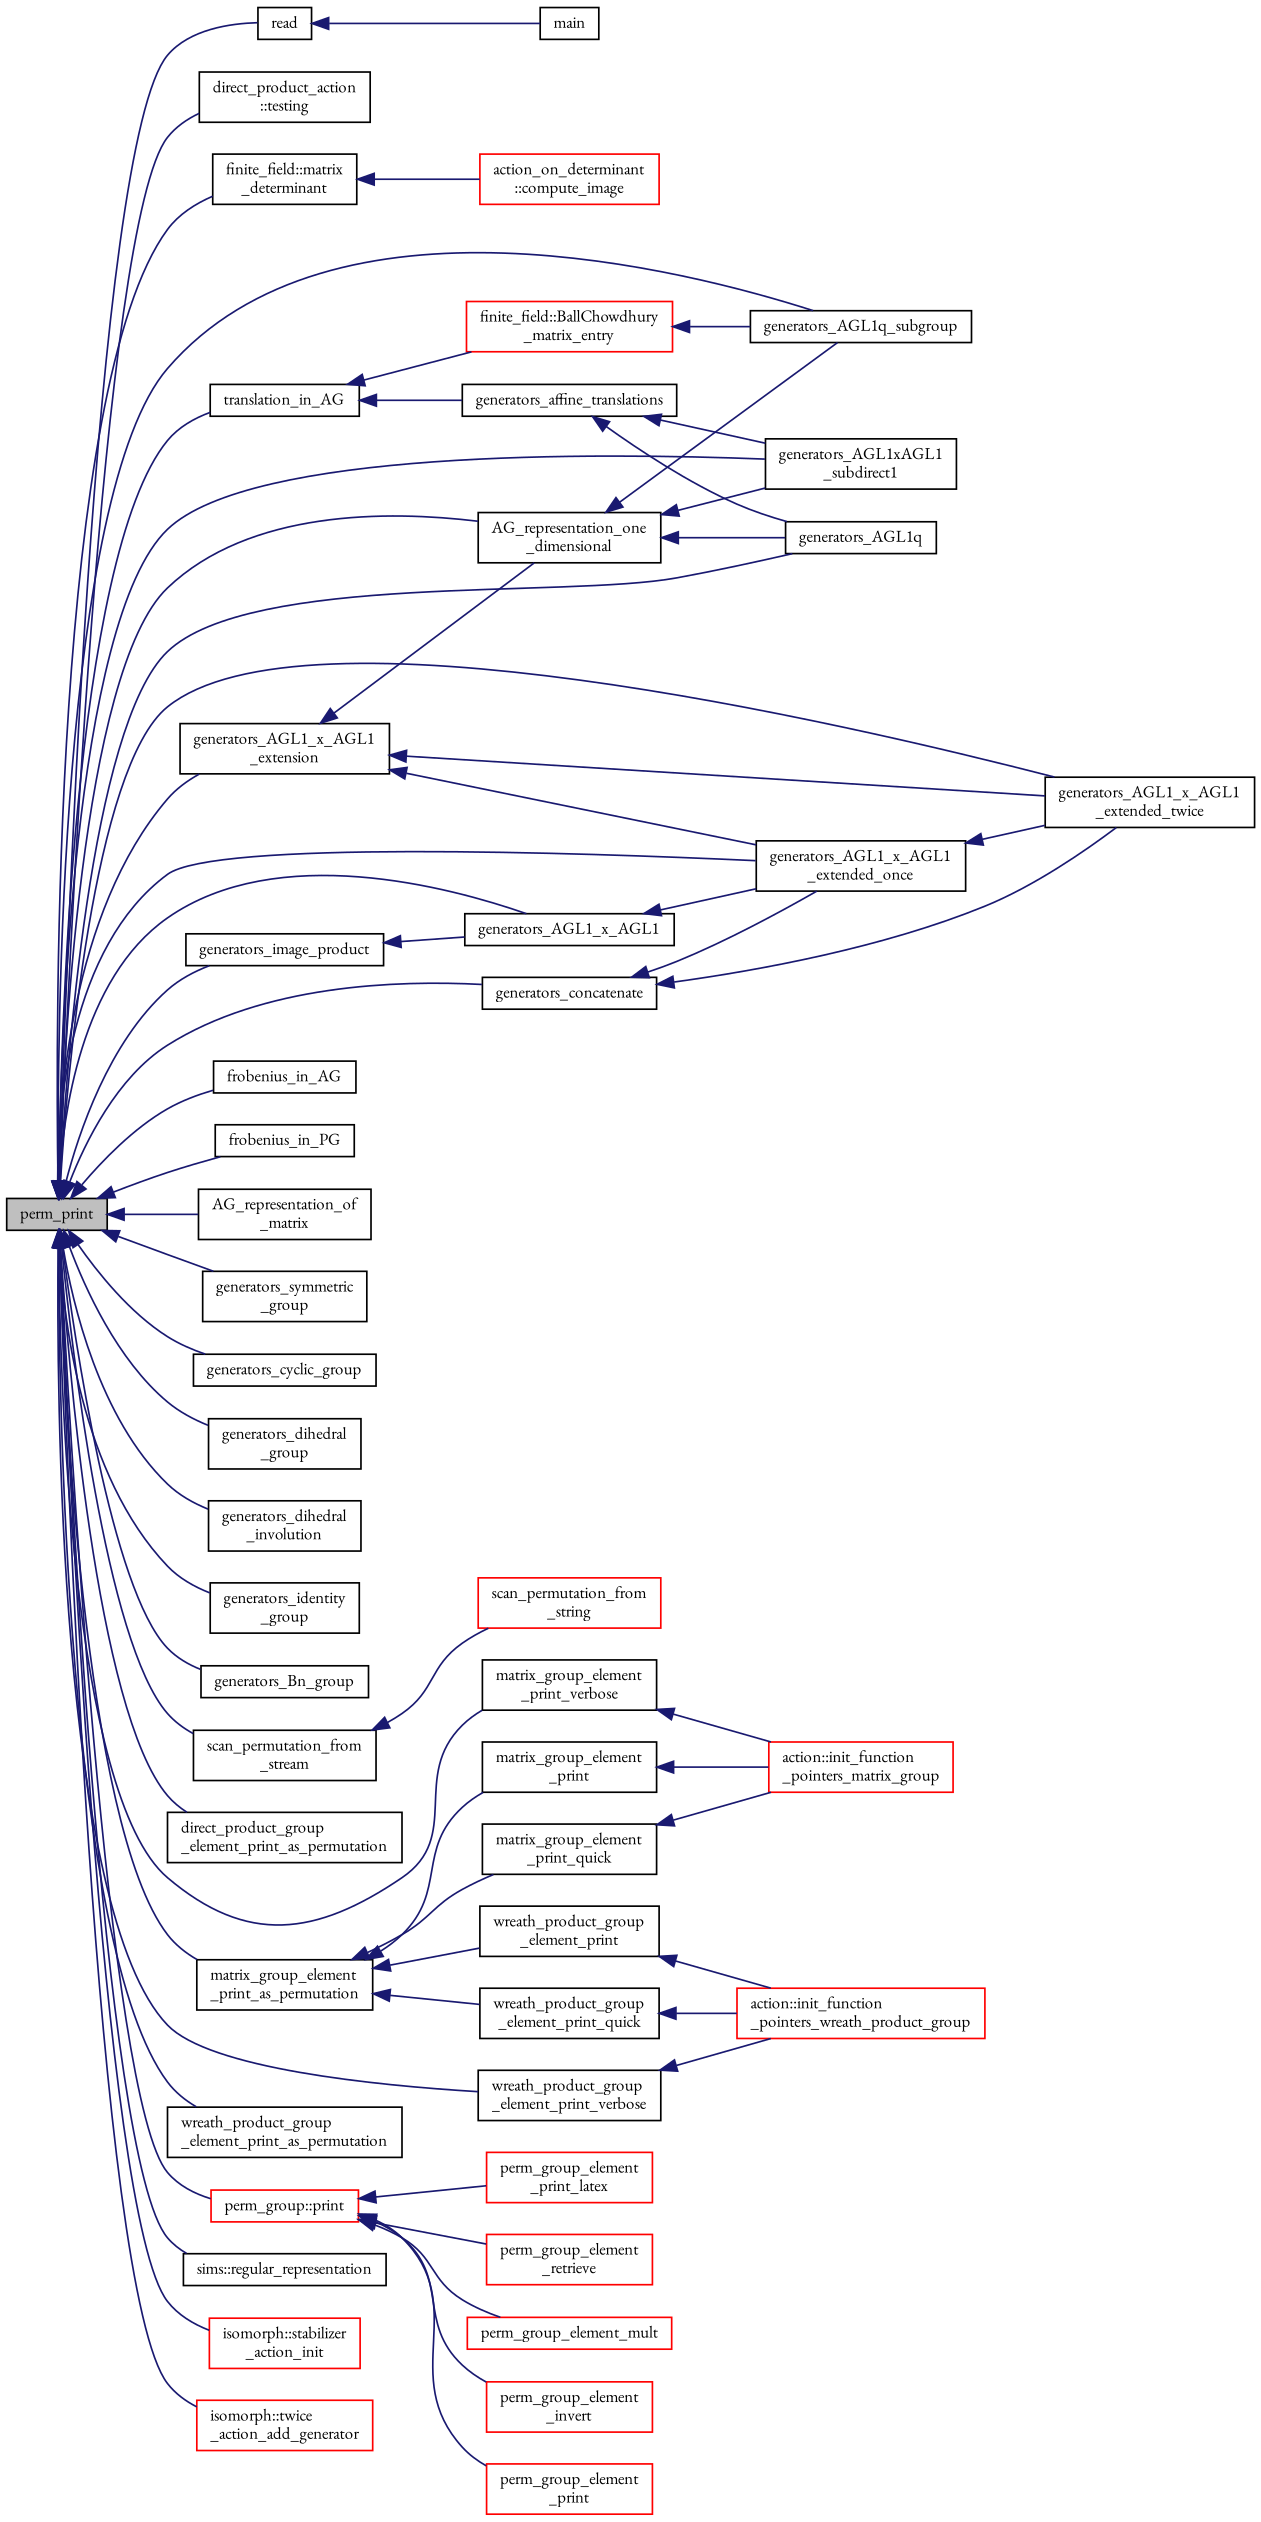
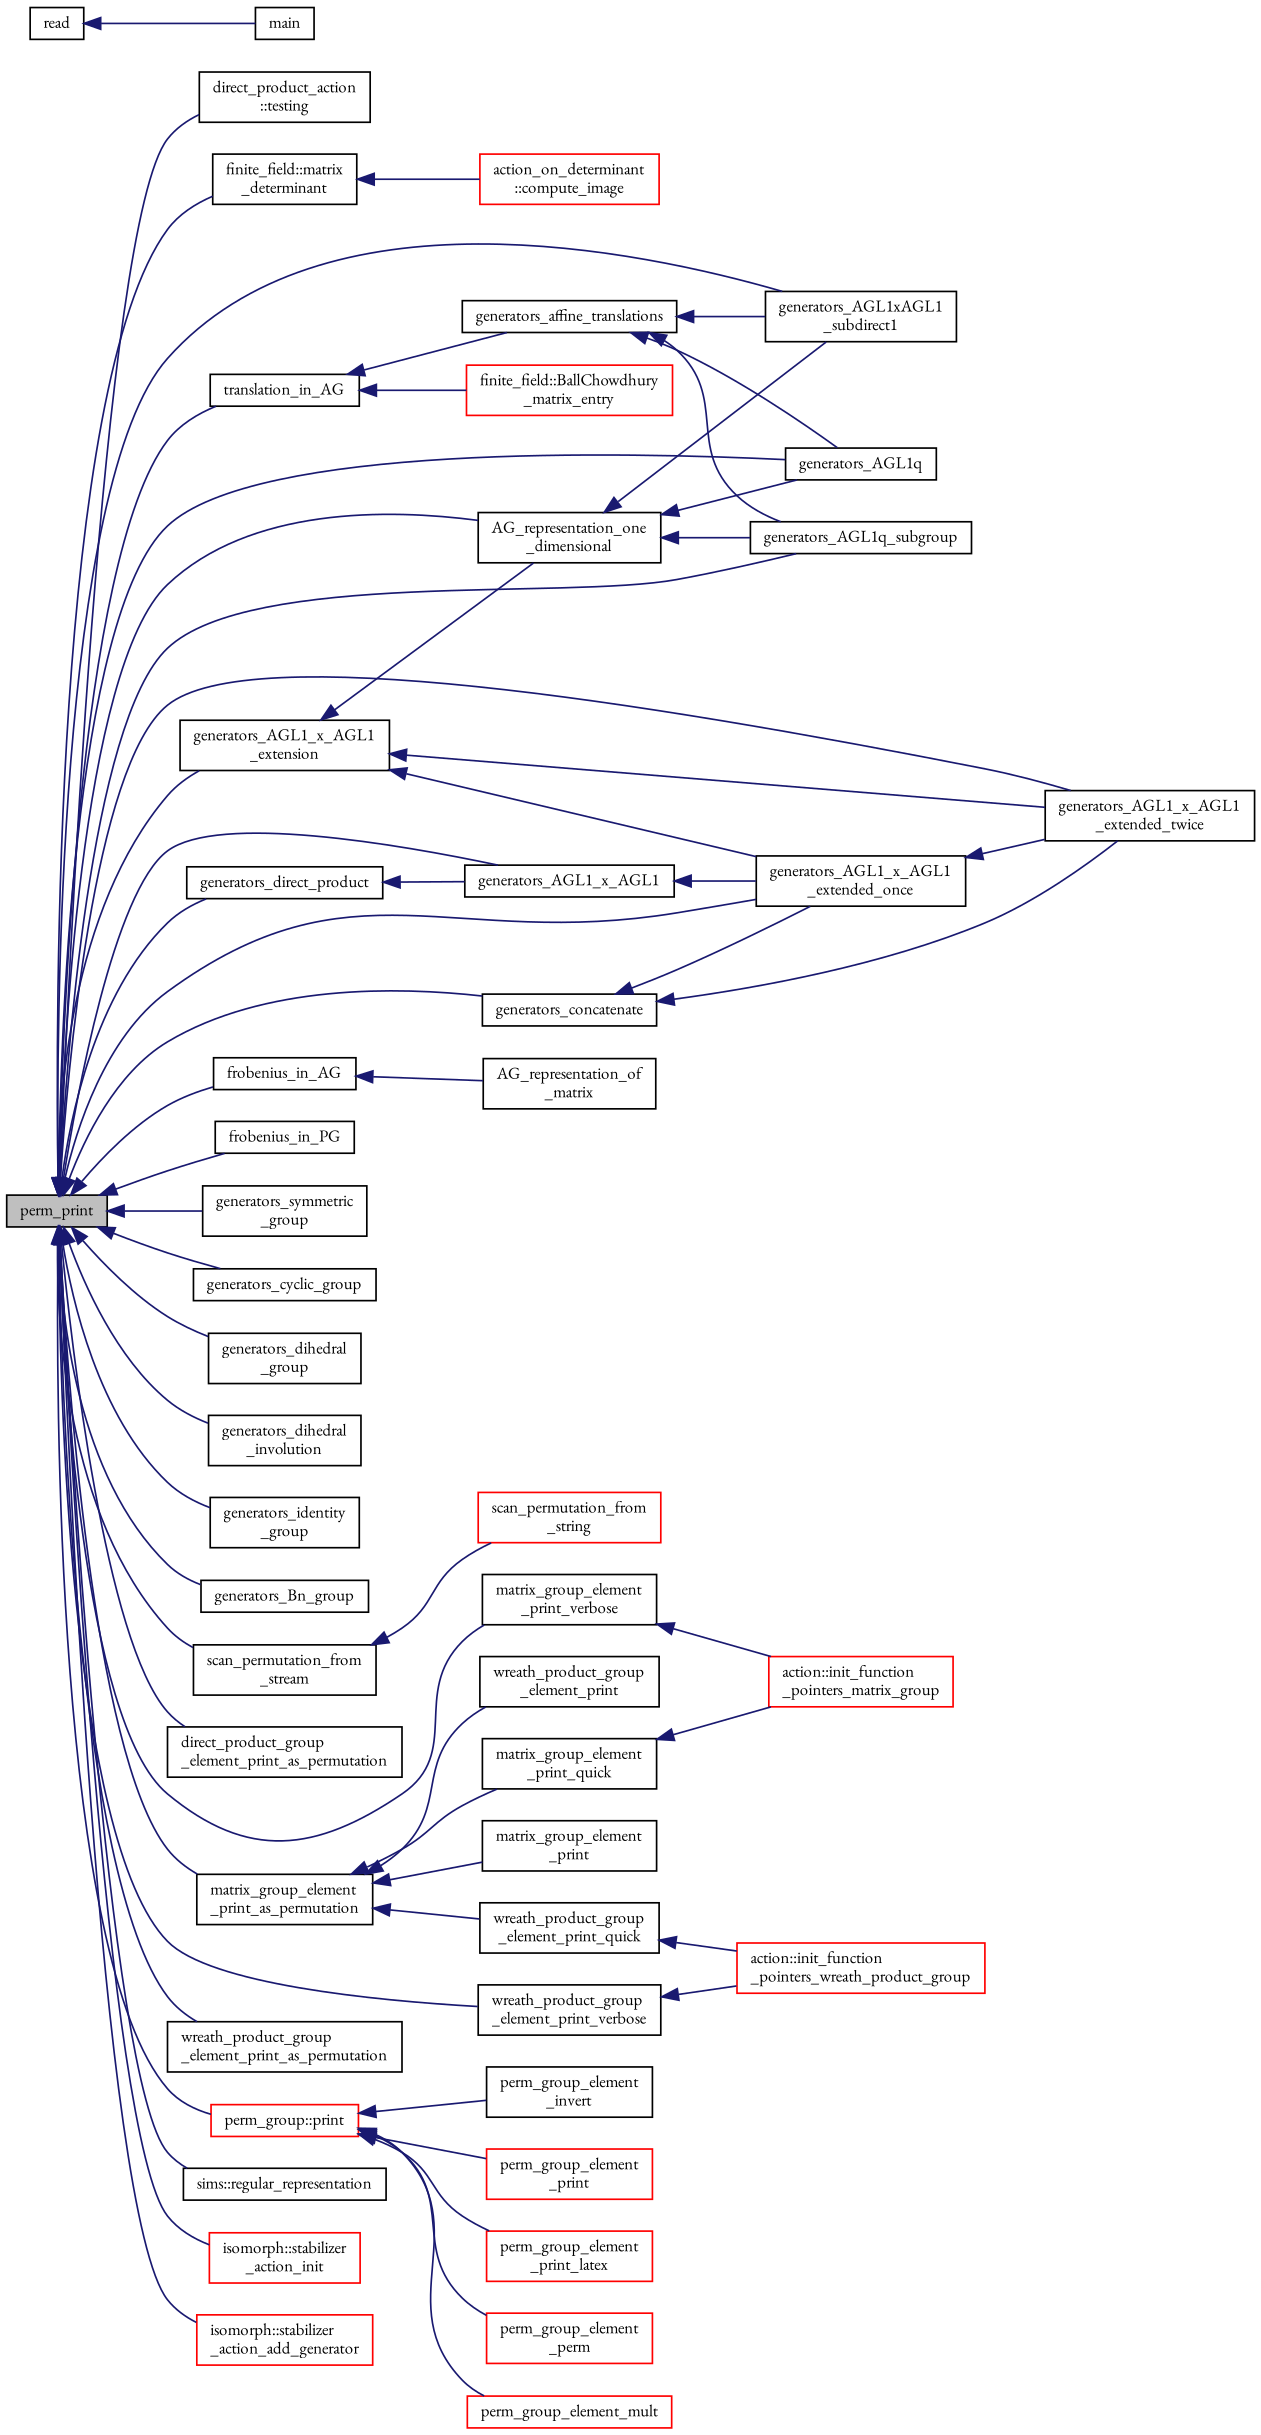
edge "generators_AGL1q_subgroup" -> "finite_field::BallChowdhury _matrix_entry": now "generators_AGL1q_subgroup" -> "generators_affine_translations"
edge "read" -> "perm_print": removed
node "generators_image_product": label "generators_image_product" -> "generators_direct_product"
edge "AG_representation_of _matrix" -> "perm_print": now "AG_representation_of _matrix" -> "frobenius_in_AG"
edge "action::init_function _pointers_matrix_group" -> "matrix_group_element _print": removed
edge "action::init_function _pointers_wreath_product_group" -> "wreath_product_group _element_print": removed
node "perm_group_element _retrieve": label "perm_group_element _retrieve" -> "perm_group_element _perm"
node "perm_group_element _invert": color red -> black
node "isomorph::twice _action_add_generator": label "isomorph::twice _action_add_generator" -> "isomorph::stabilizer _action_add_generator"
